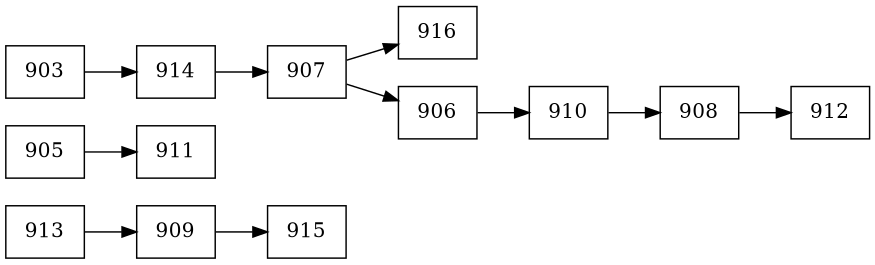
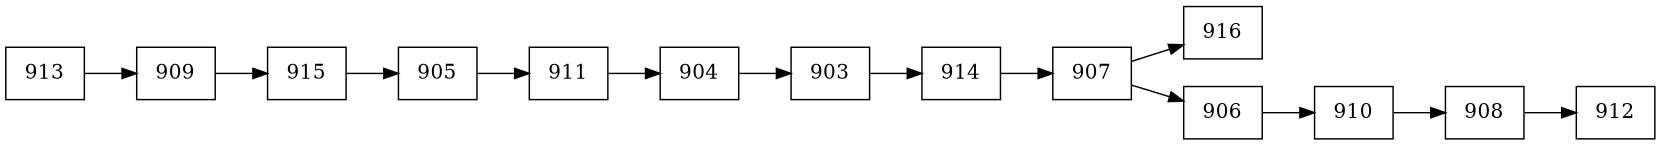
edge "915" -> "905": added
node "904": added
